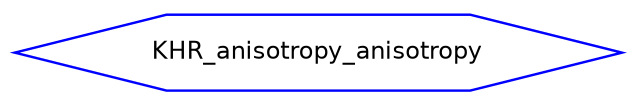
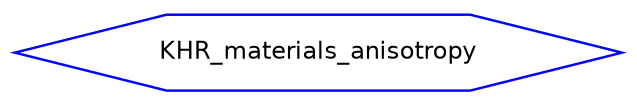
node "KHR_anisotropy_anisotropy": label "KHR_anisotropy_anisotropy" -> "KHR_materials_anisotropy"
